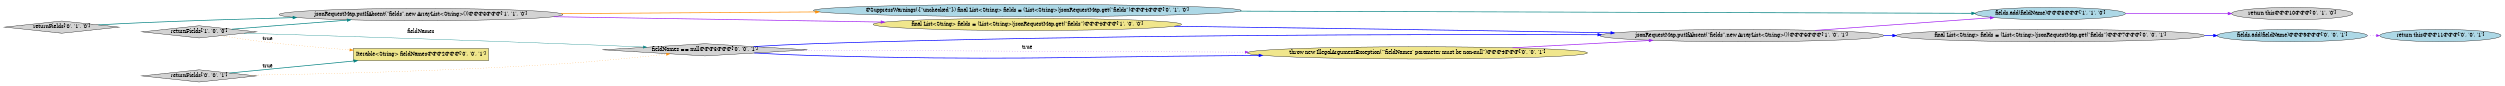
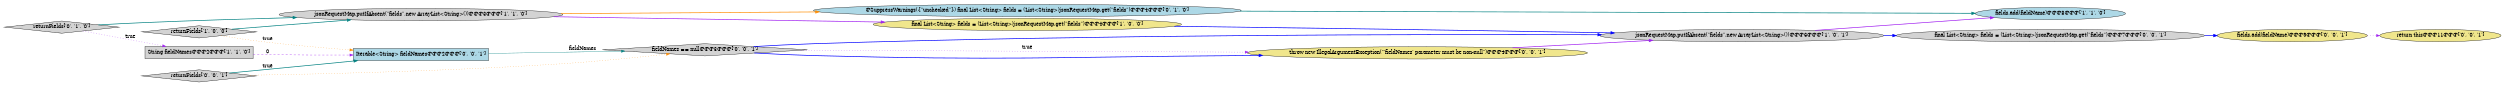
node "return this@@@10@@@['0', '1', '0']": removed
node "fields.add(fieldName)@@@9@@@['0', '0', '1']": fillcolor lightblue -> khaki
node "return this@@@11@@@['0', '0', '1']": fillcolor lightblue -> khaki
edge "returnFields['1', '0', '0']" -> "fieldNames == null@@@3@@@['0', '0', '1']": now "Iterable<String> fieldNames@@@2@@@['0', '0', '1']" -> "fieldNames == null@@@3@@@['0', '0', '1']"
node "String fieldNames@@@2@@@['1', '1', '0']": added
node "Iterable<String> fieldNames@@@2@@@['0', '0', '1']": fillcolor khaki -> lightblue
